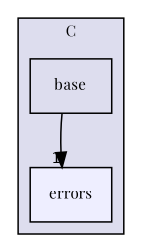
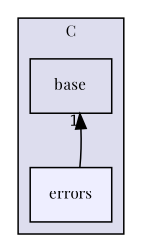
edge "base" -> "errors": reversed
